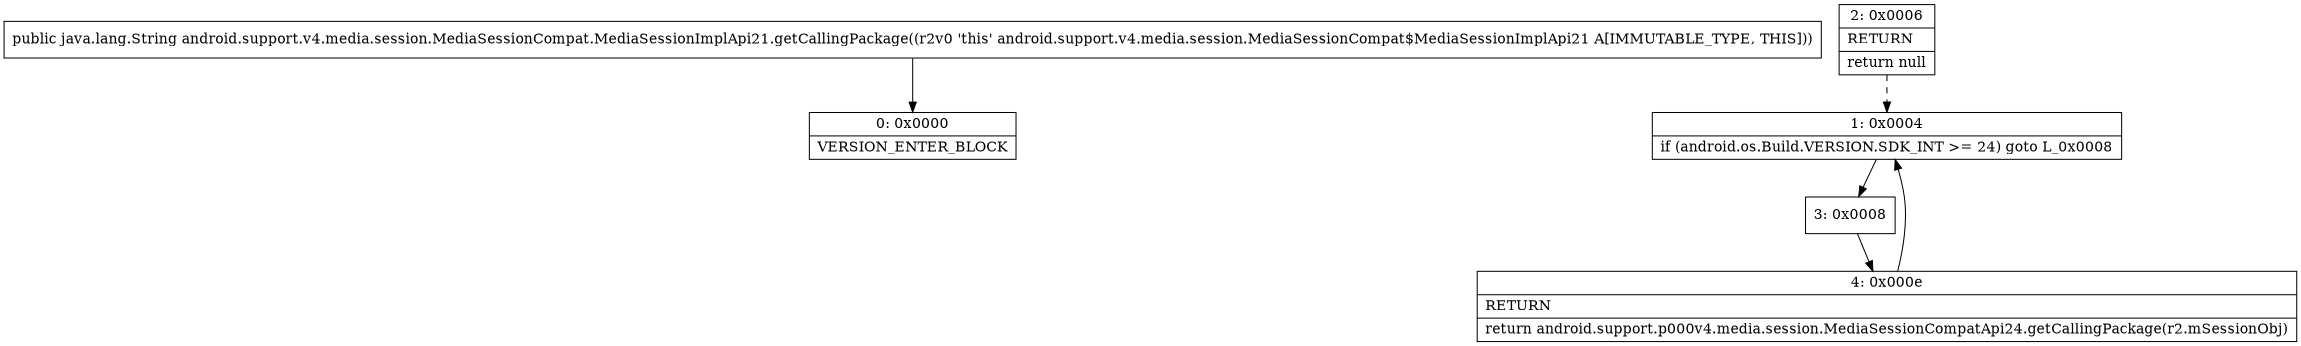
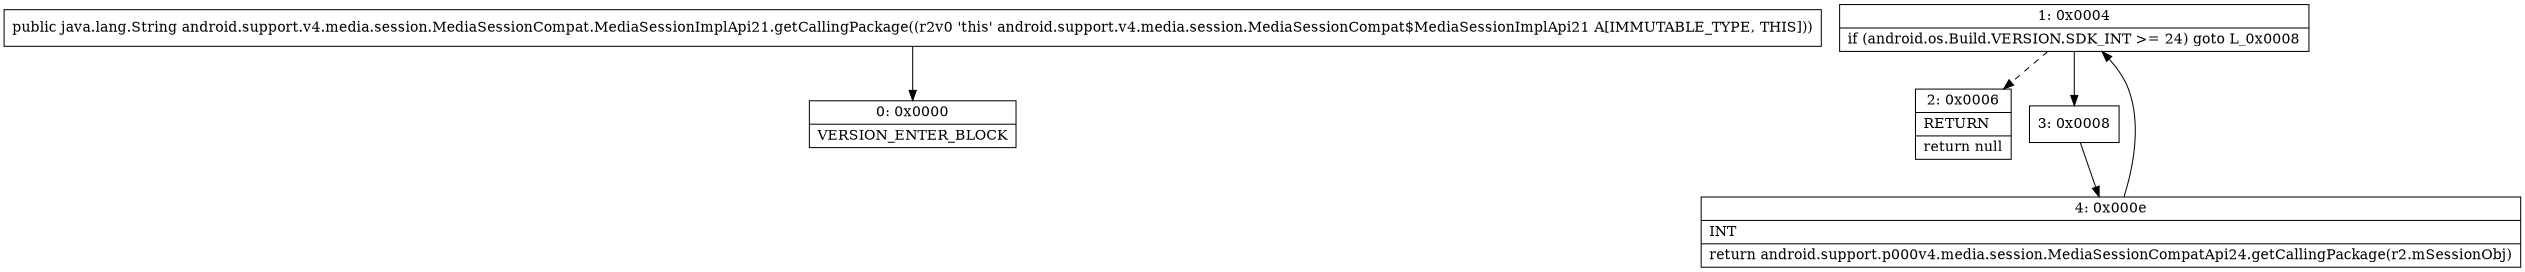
edge "2: 0x0006" -> "1: 0x0004": reversed
node "4: 0x000e": text "RETURN" -> "INT"
